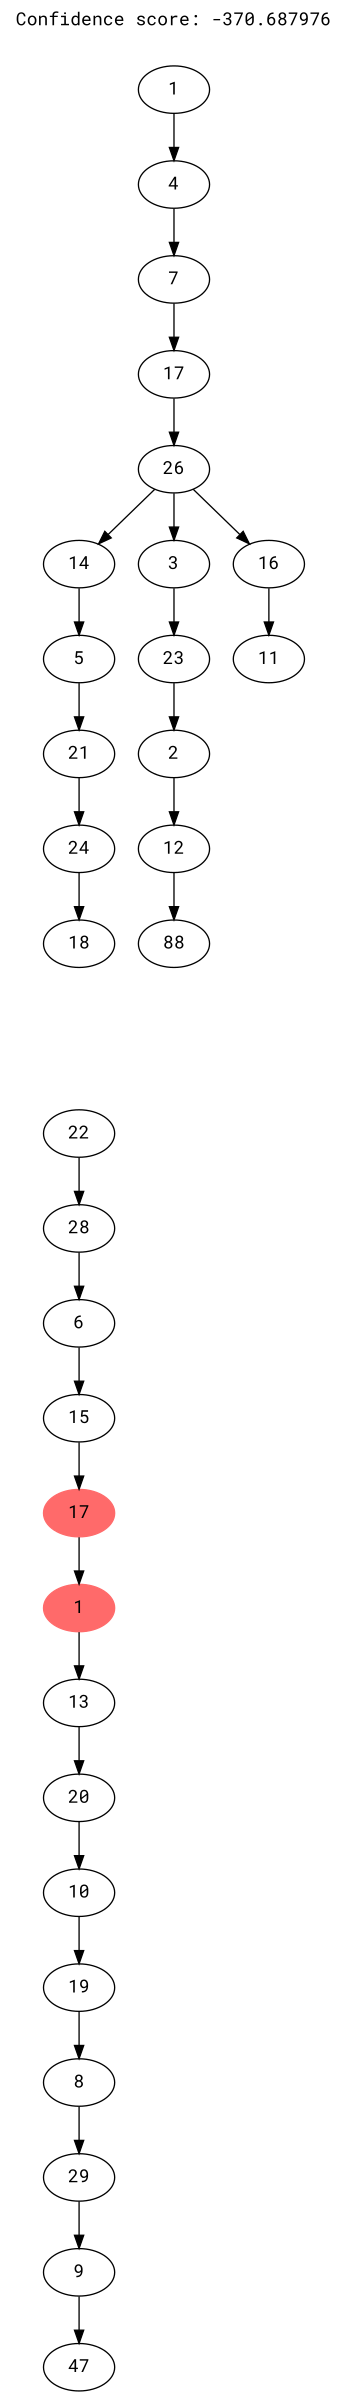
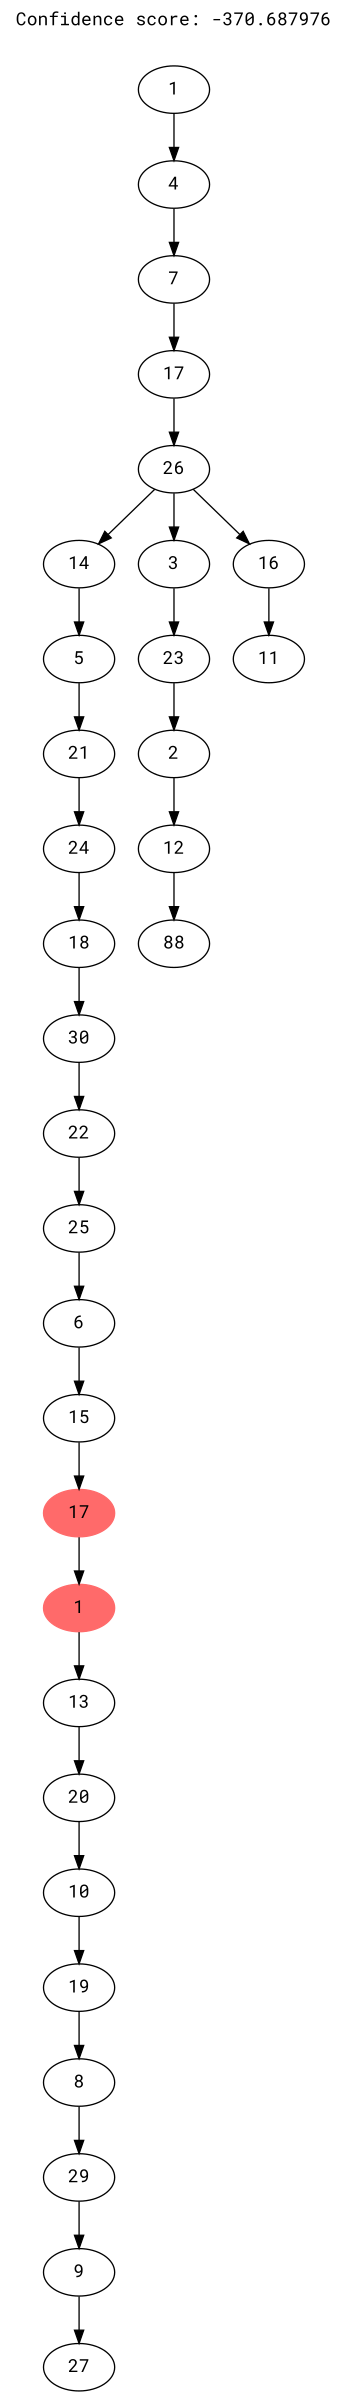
node "30": added
node "28": label "28" -> "25"
node "47": label "47" -> "27"
